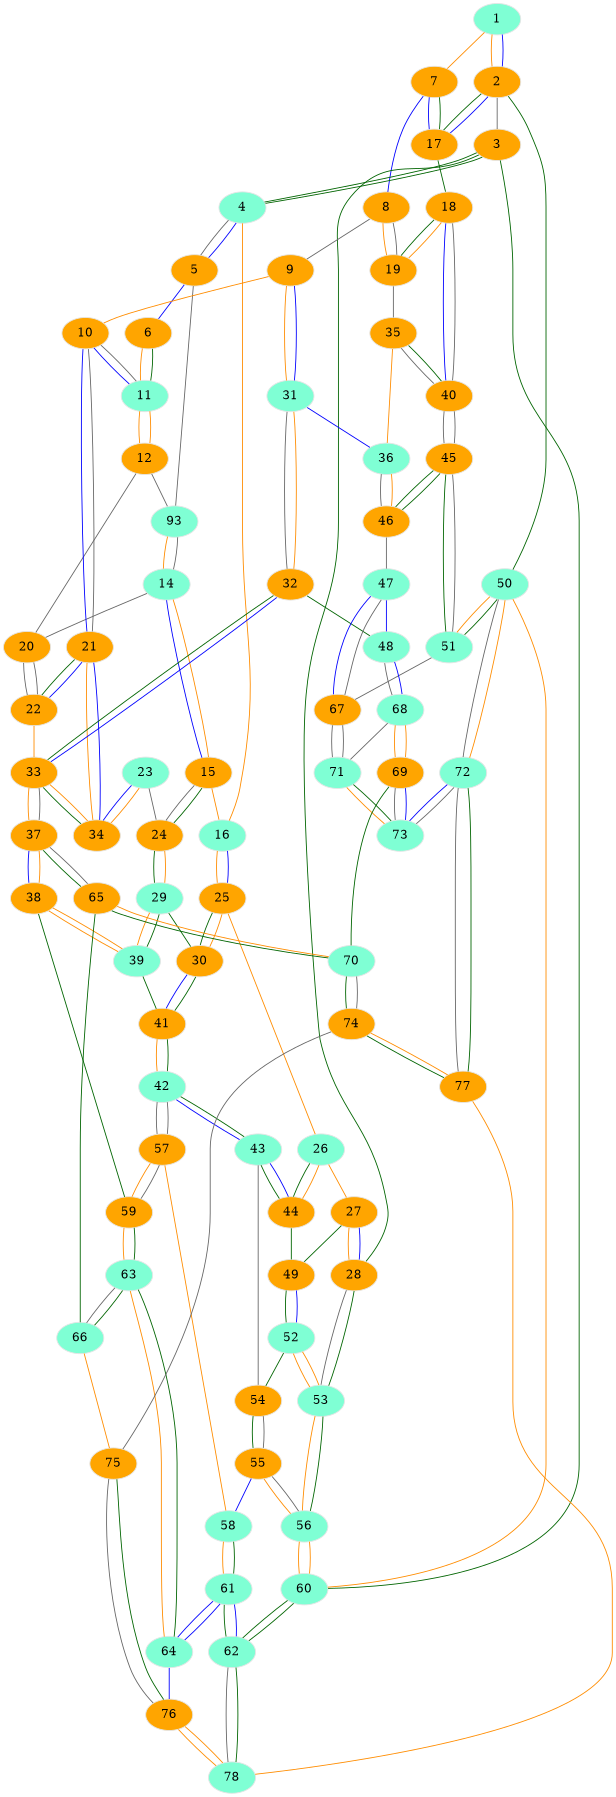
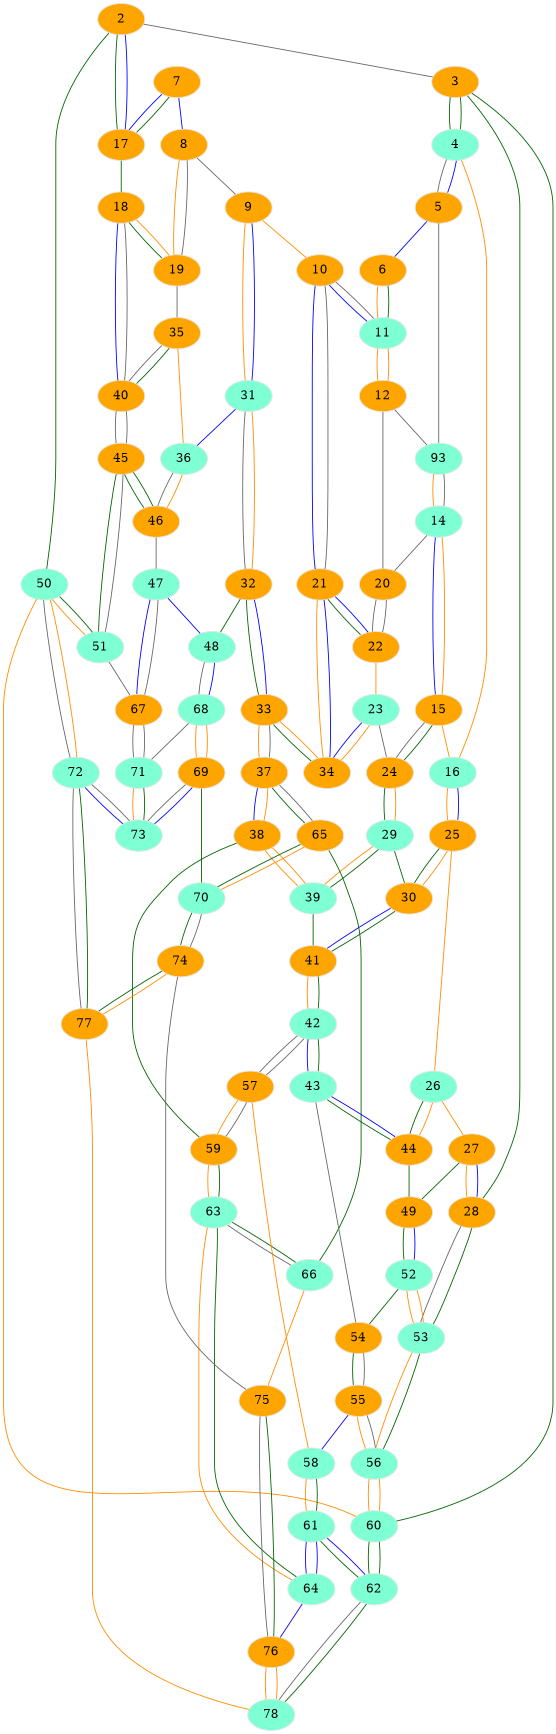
node "1": removed
edge "22" -- "33": now "22" -- "23"
